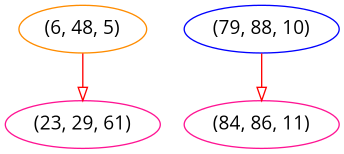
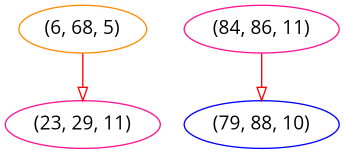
node "(6, 48, 5)": label "(6, 48, 5)" -> "(6, 68, 5)"
edge "(79, 88, 10)" -> "(84, 86, 11)": reversed
node "(23, 29, 61)": label "(23, 29, 61)" -> "(23, 29, 11)"
